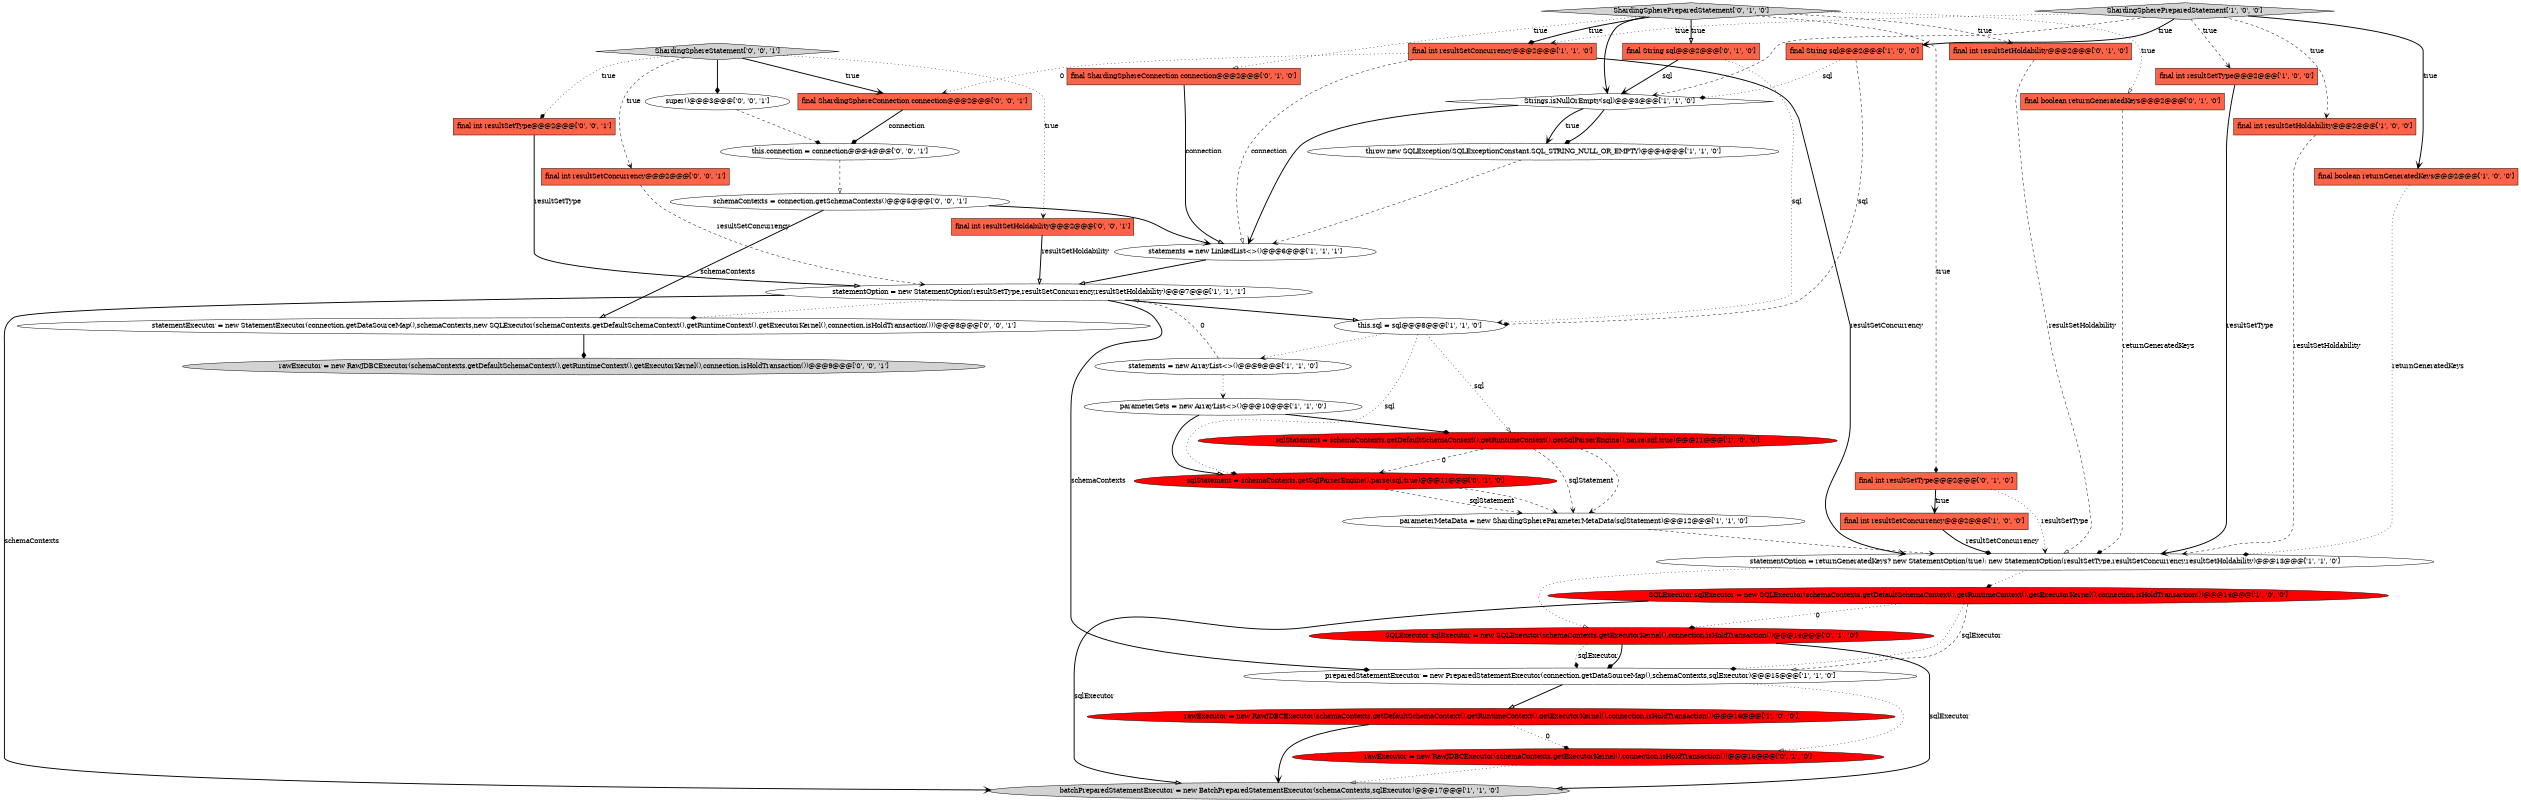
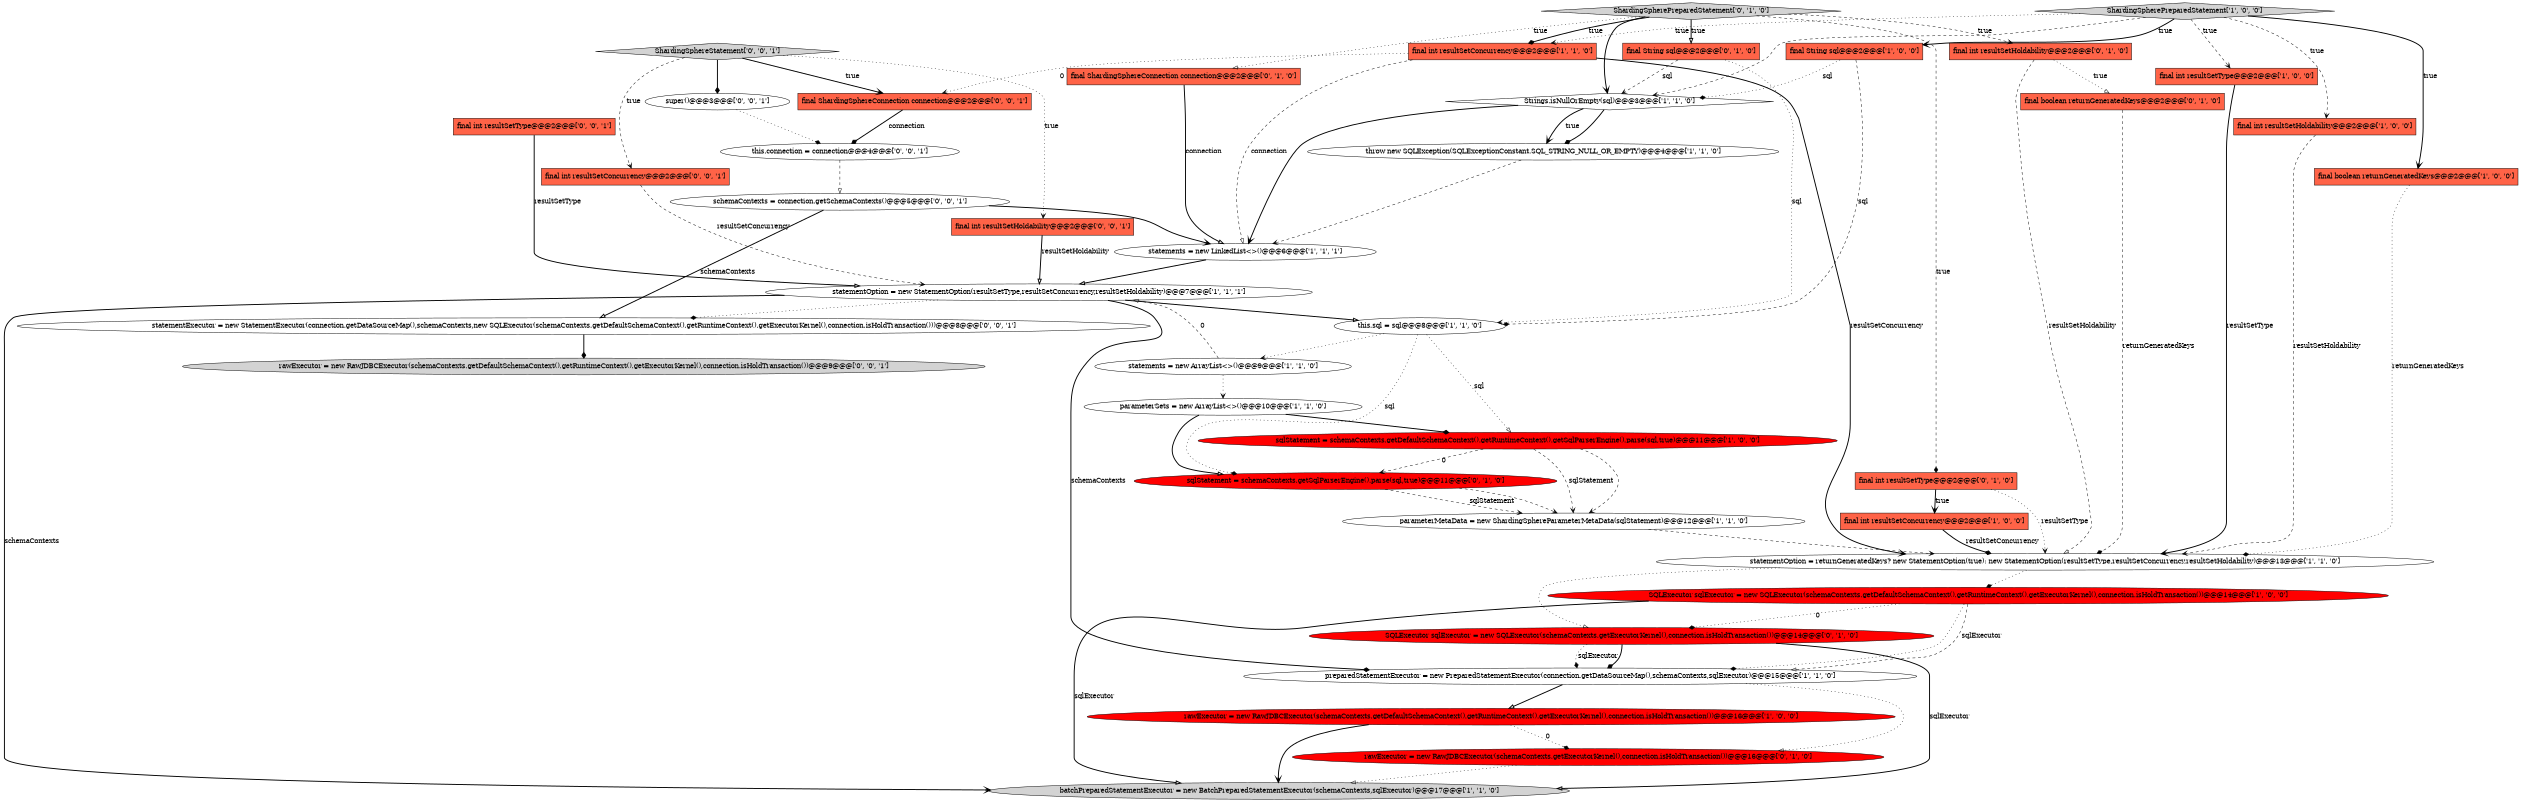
edge "ShardingSpherePreparedStatement['0', '1', '0']" -> "final boolean returnGeneratedKeys@@@2@@@['0', '1', '0']": now "final int resultSetHoldability@@@2@@@['0', '1', '0']" -> "final boolean returnGeneratedKeys@@@2@@@['0', '1', '0']"
edge "ShardingSphereStatement['0', '0', '1']" -> "final int resultSetType@@@2@@@['0', '0', '1']": removed, label "true"
edge "final String sql@@@2@@@['0', '1', '0']" -> "Strings.isNullOrEmpty(sql)@@@3@@@['1', '1', '0']": style bold -> dashed
edge "super()@@@3@@@['0', '0', '1']" -> "this.connection = connection@@@4@@@['0', '0', '1']": style dashed -> dotted
